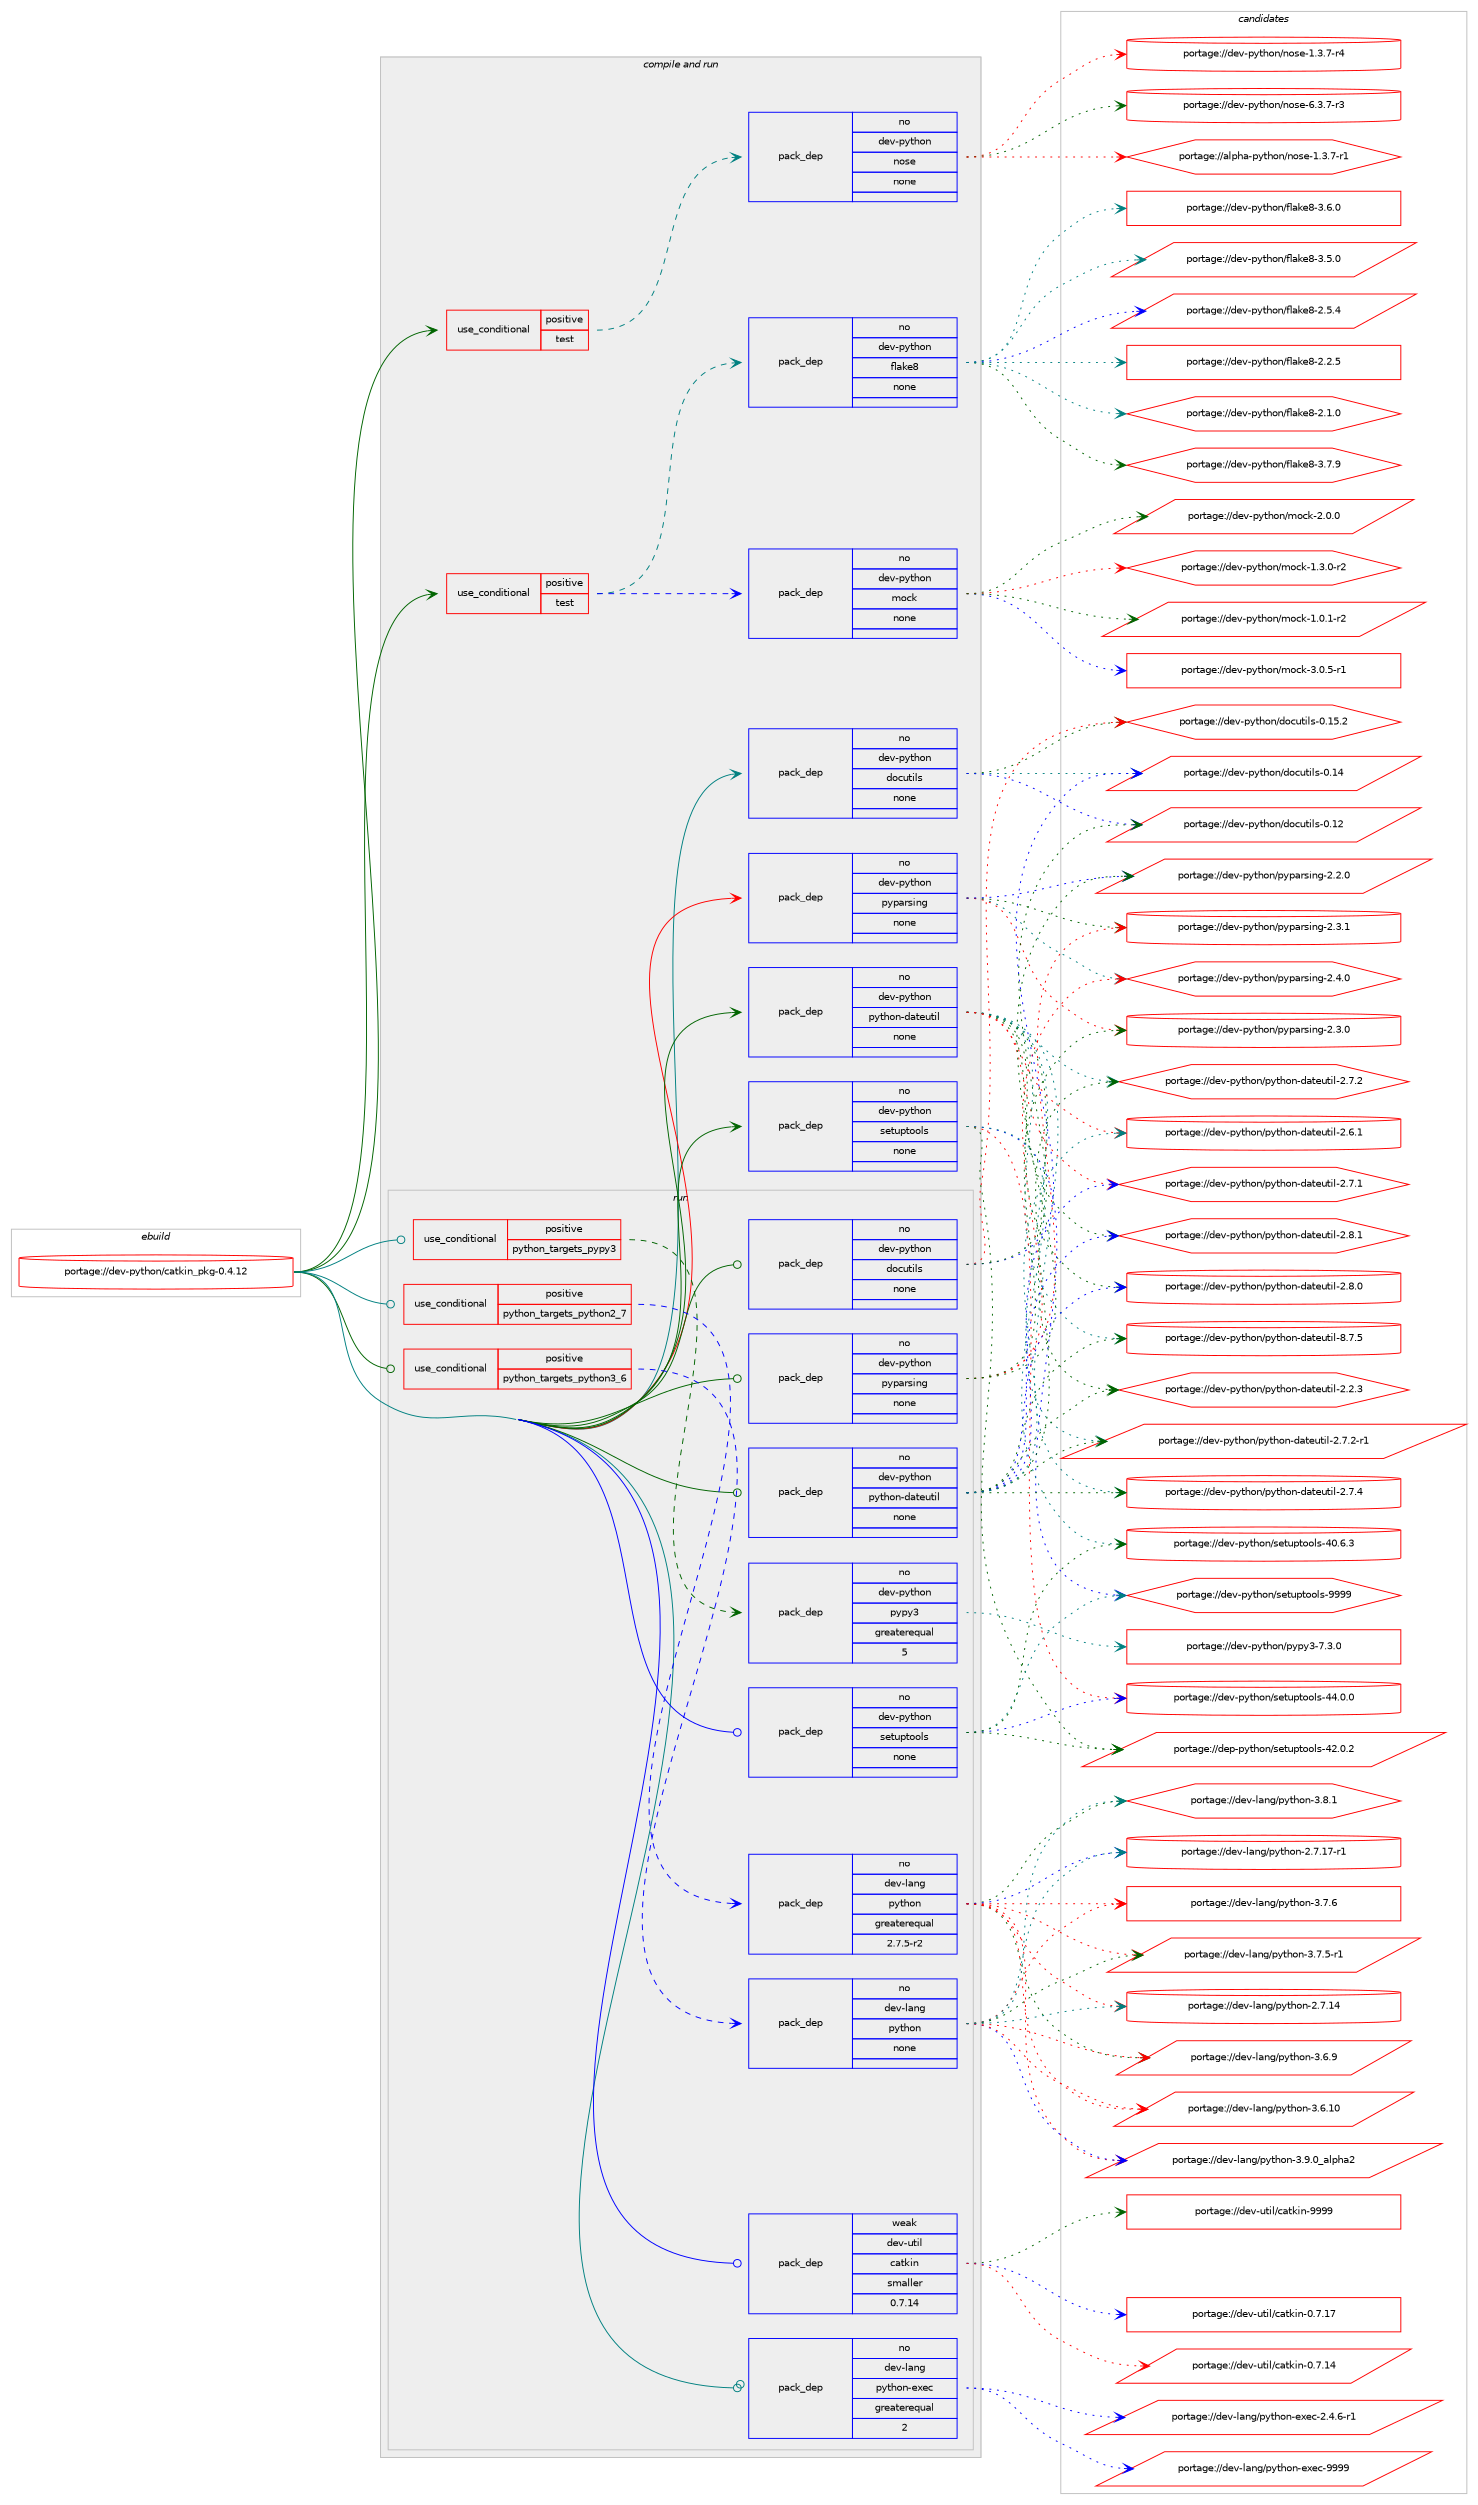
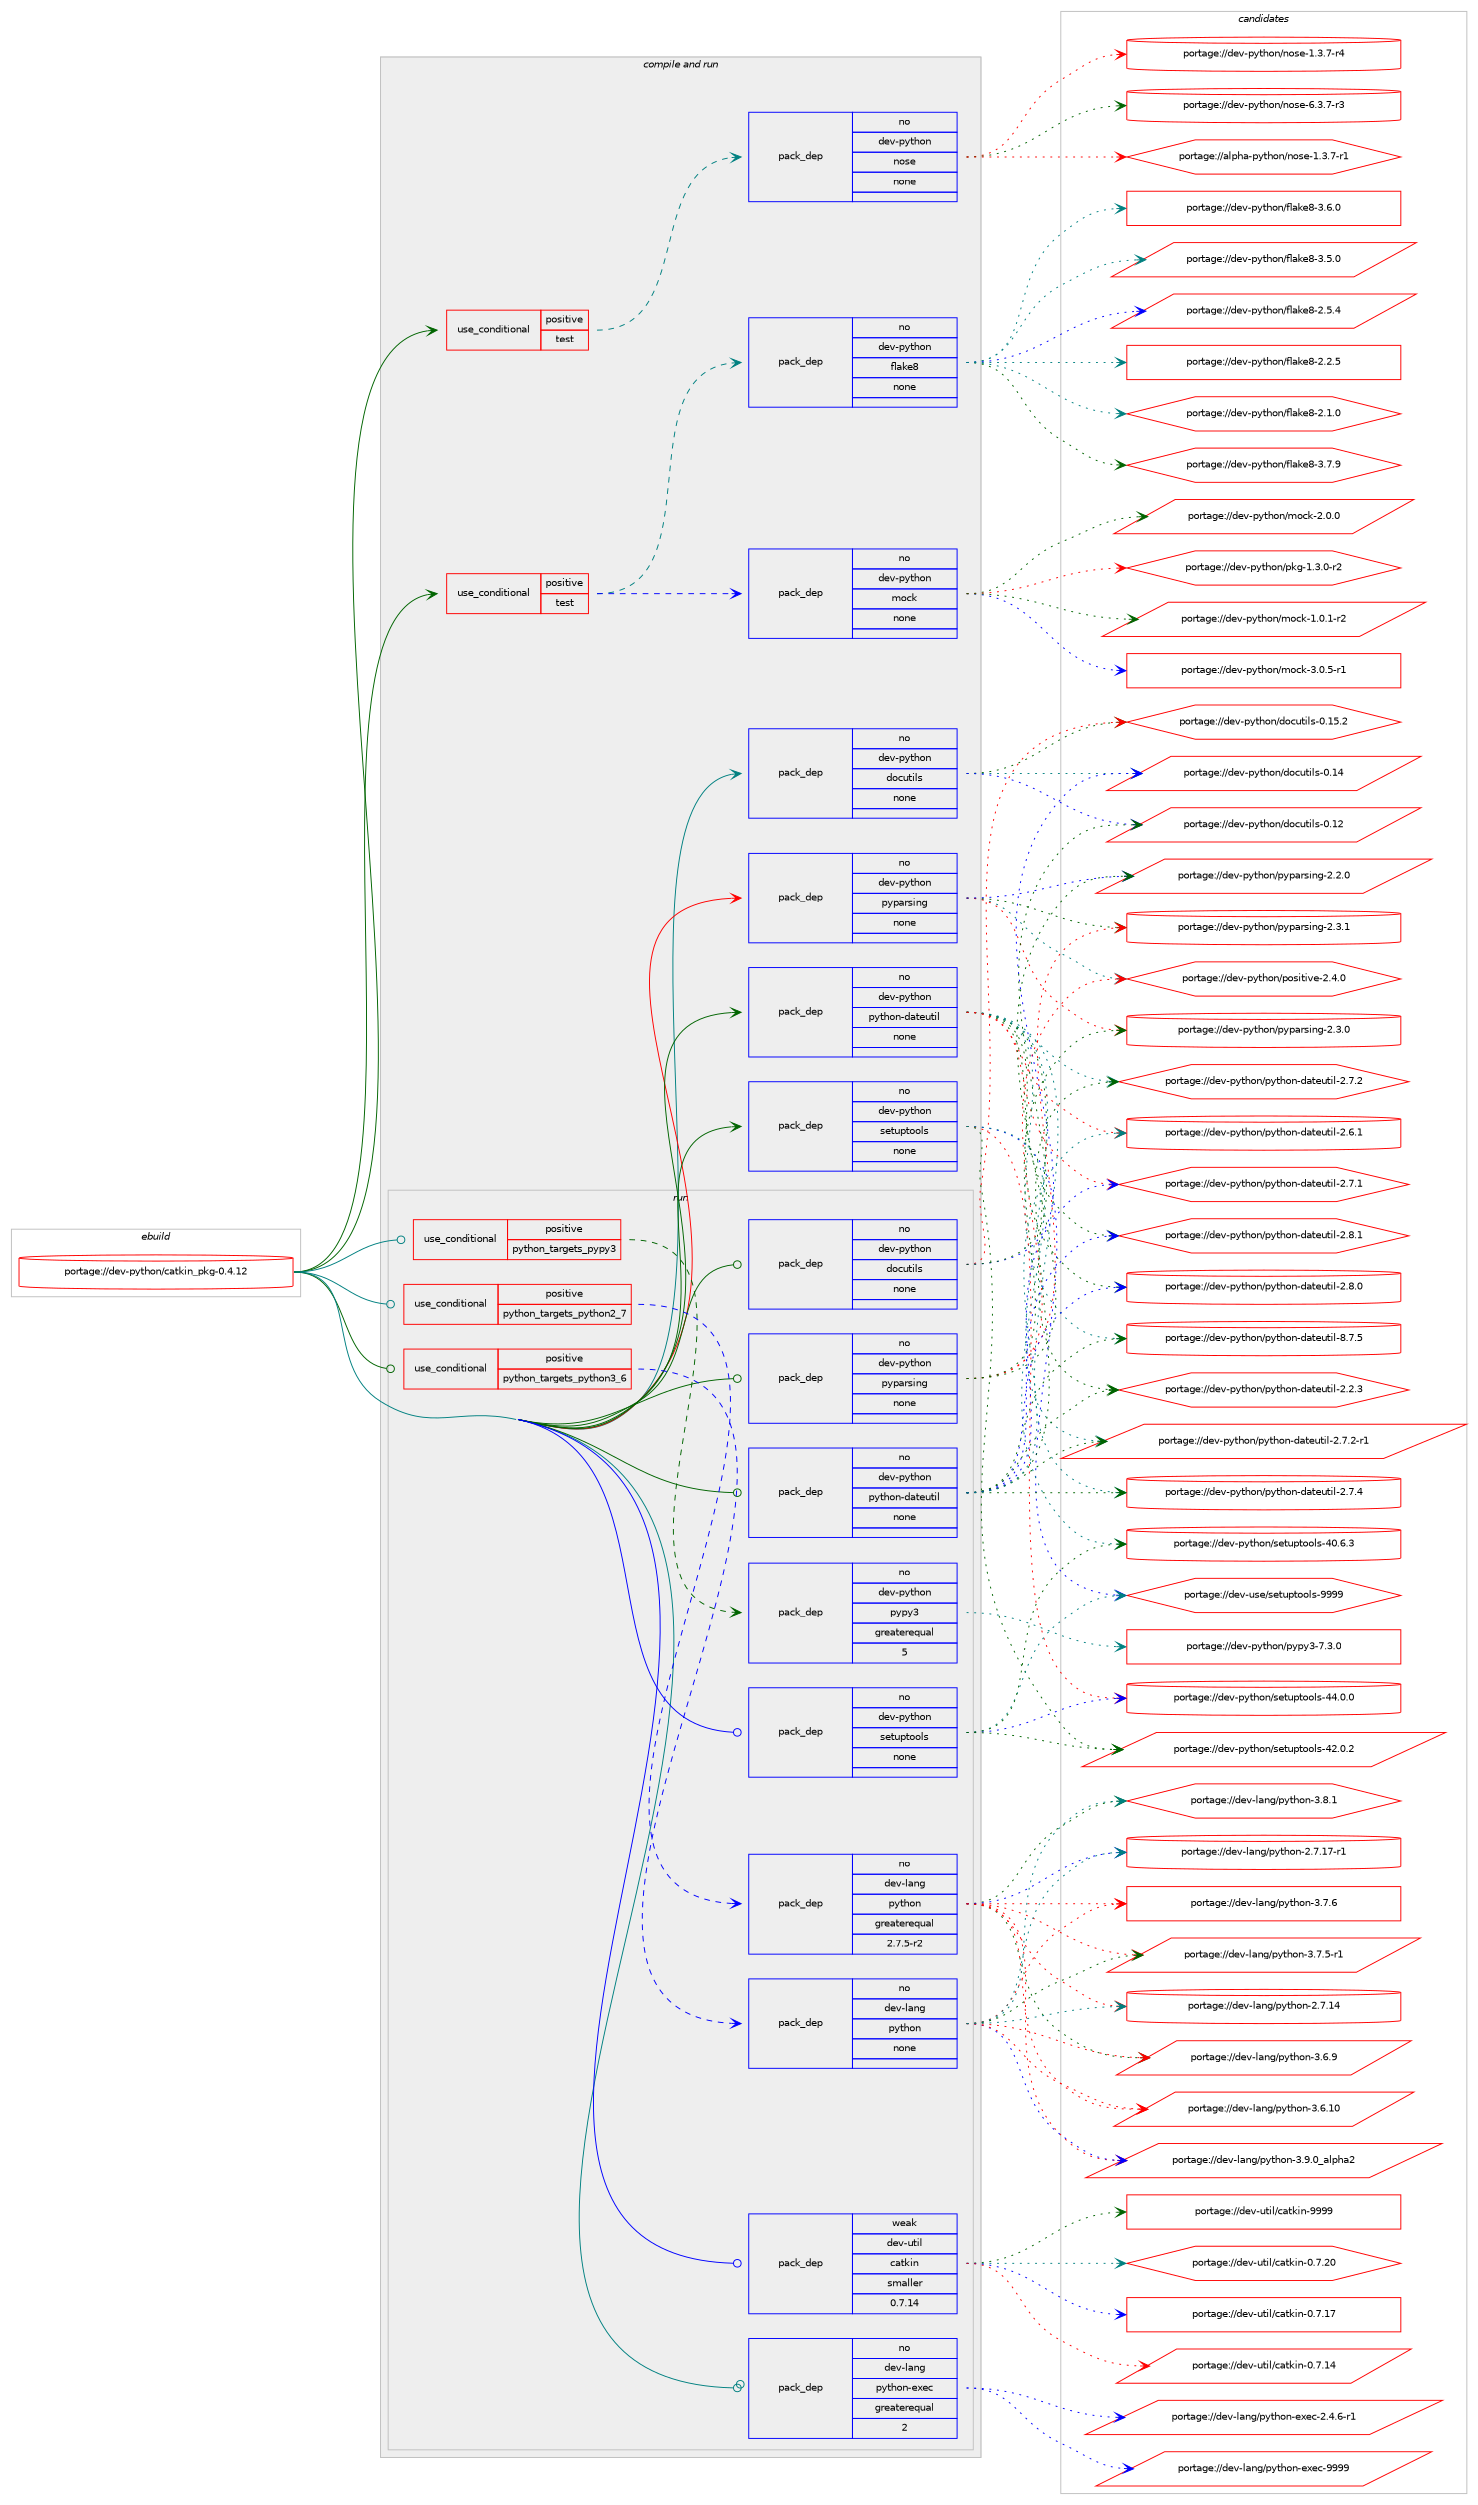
node "portage://dev-python/mock-1.3.0-r2": label "portage://dev-python/mock-1.3.0-r2" -> "portage://dev-python/pkg-1.3.0-r2"
node "portage://dev-python/pyparsing-2.4.0": label "portage://dev-python/pyparsing-2.4.0" -> "portage://dev-python/positive-2.4.0"
node "portage://dev-python/setuptools-9999": label "portage://dev-python/setuptools-9999" -> "portage://dev-use/setuptools-9999"
node "portage://dep-python/setuptools-42.0.2": label "portage://dep-python/setuptools-42.0.2" -> "portage://dev-python/setuptools-42.0.2"
node "portage://dev-util/catkin-0.7.20": added
